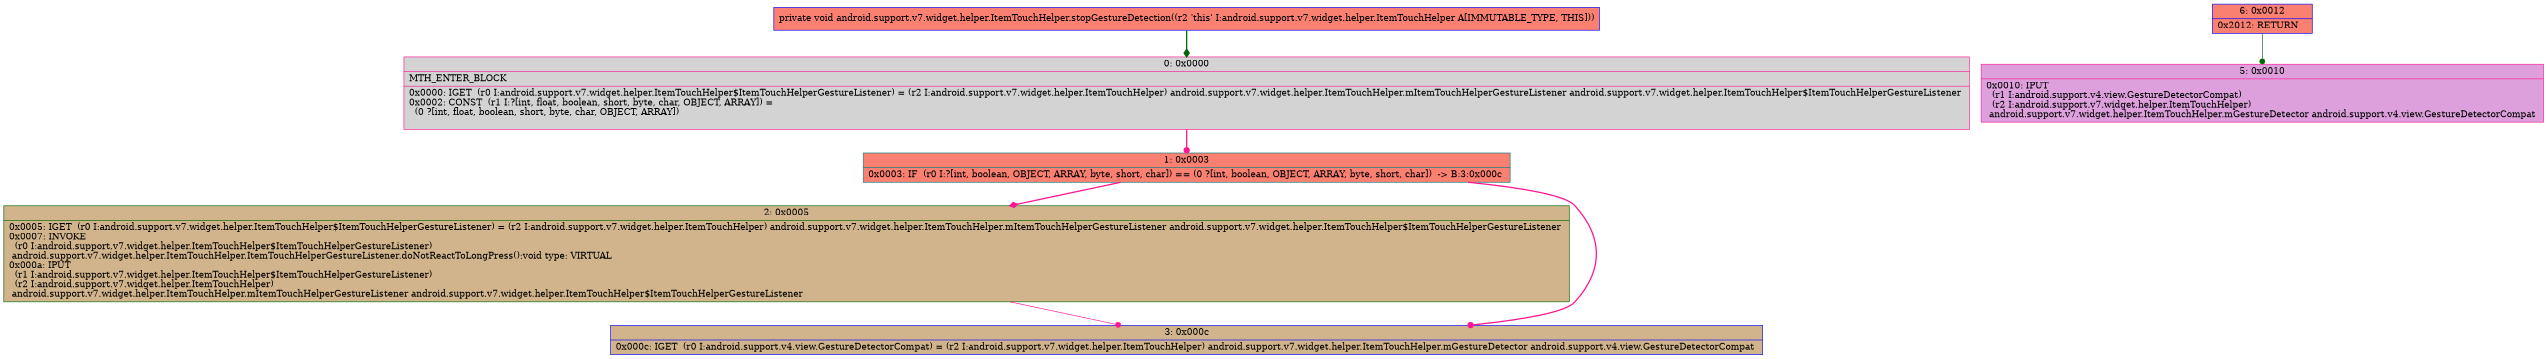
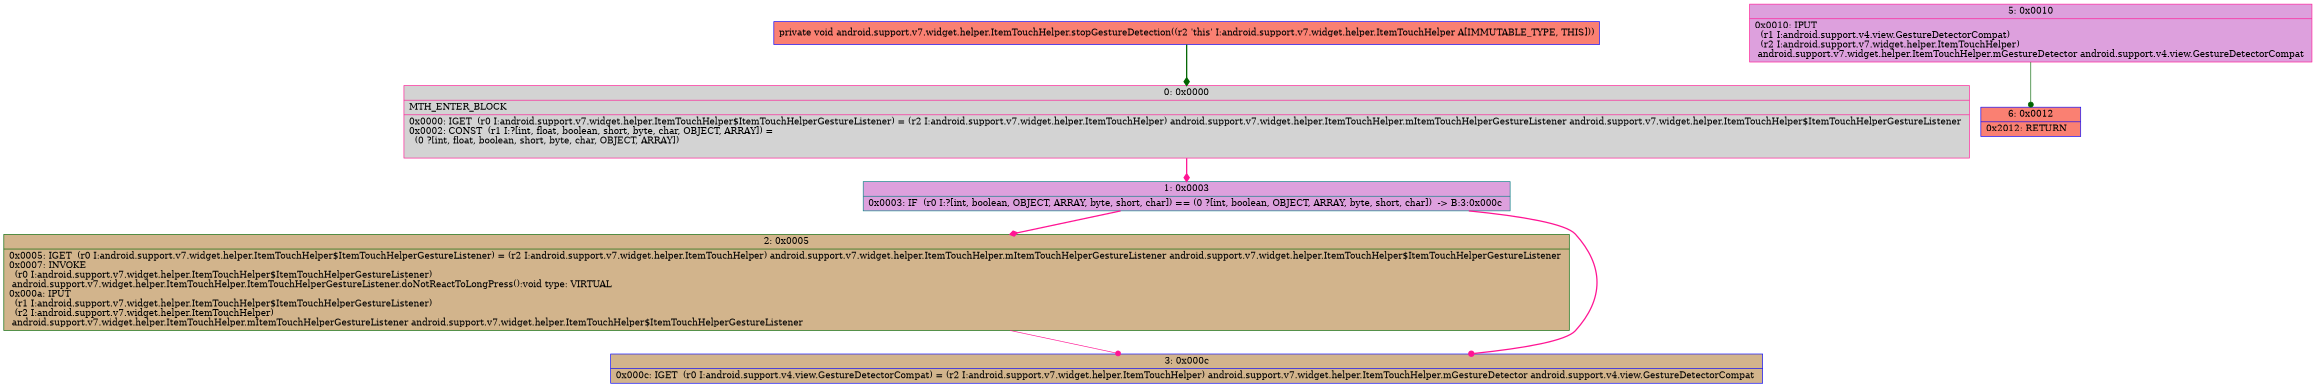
edge "6: 0x0012" -> "5: 0x0010": reversed
edge "0: 0x0000" -> "1: 0x0003": arrowhead dot -> diamond
node "1: 0x0003": fillcolor salmon -> plum
